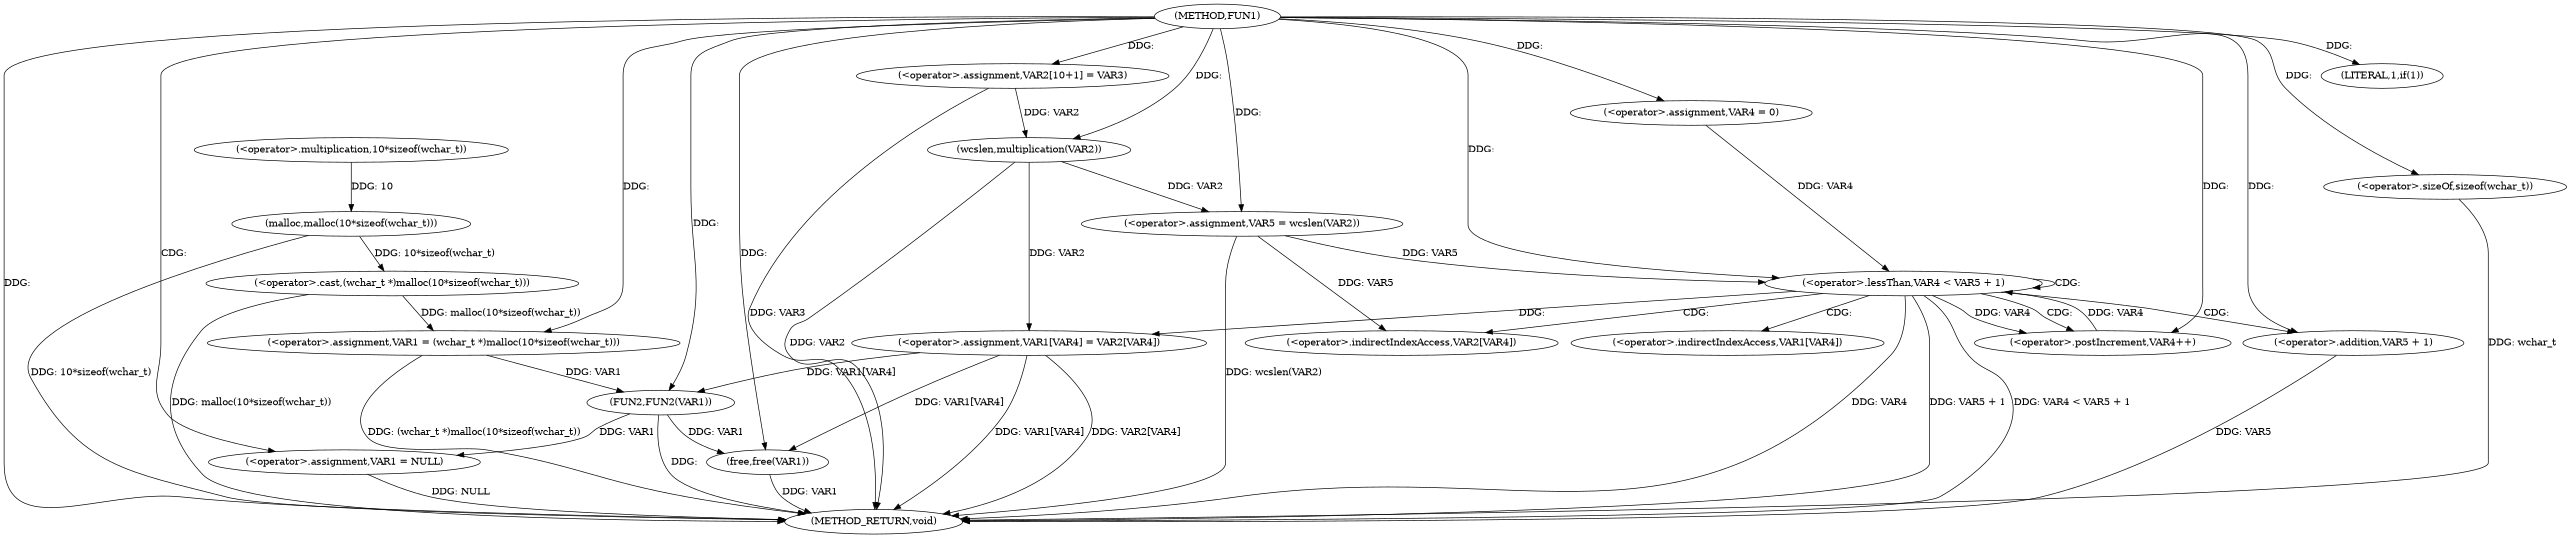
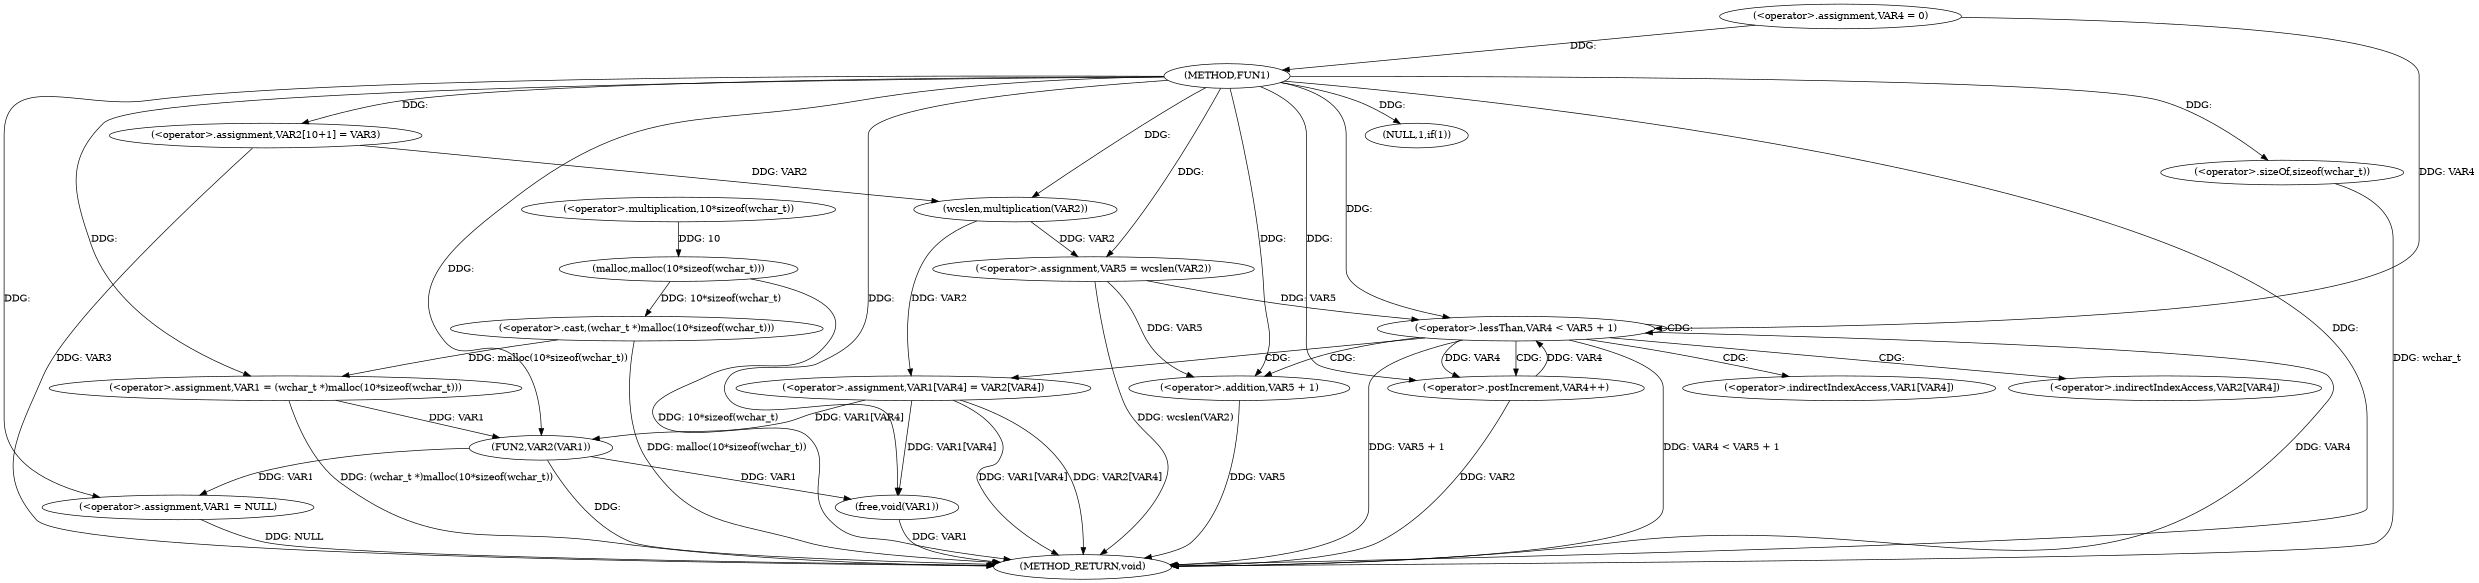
edge "(METHOD,FUN1)" -> "(<operator>.assignment,VAR4 = 0)": reversed
node "(LITERAL,1,if(1))": label "(LITERAL,1,if(1))" -> "(NULL,1,if(1))"
edge "(METHOD,FUN1)" -> "(<operator>.assignment,VAR1 = NULL)": label "CDG: " -> "DDG: "
edge "(<operator>.assignment,VAR5 = wcslen(VAR2))" -> "(<operator>.indirectIndexAccess,VAR2[VAR4])": now "(<operator>.assignment,VAR5 = wcslen(VAR2))" -> "(<operator>.addition,VAR5 + 1)"
edge "(<operator>.lessThan,VAR4 < VAR5 + 1)" -> "(<operator>.assignment,VAR1[VAR4] = VAR2[VAR4])": label "DDG: " -> "CDG: "
edge "(wcslen,multiplication(VAR2))" -> "(METHOD_RETURN,void)": now "(<operator>.postIncrement,VAR4++)" -> "(METHOD_RETURN,void)"
node "(FUN2,FUN2(VAR1))": label "(FUN2,FUN2(VAR1))" -> "(FUN2,VAR2(VAR1))"
node "(free,free(VAR1))": label "(free,free(VAR1))" -> "(free,void(VAR1))"
